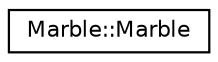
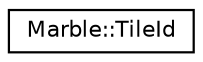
node "Marble::Marble": label "Marble::Marble" -> "Marble::TileId"
